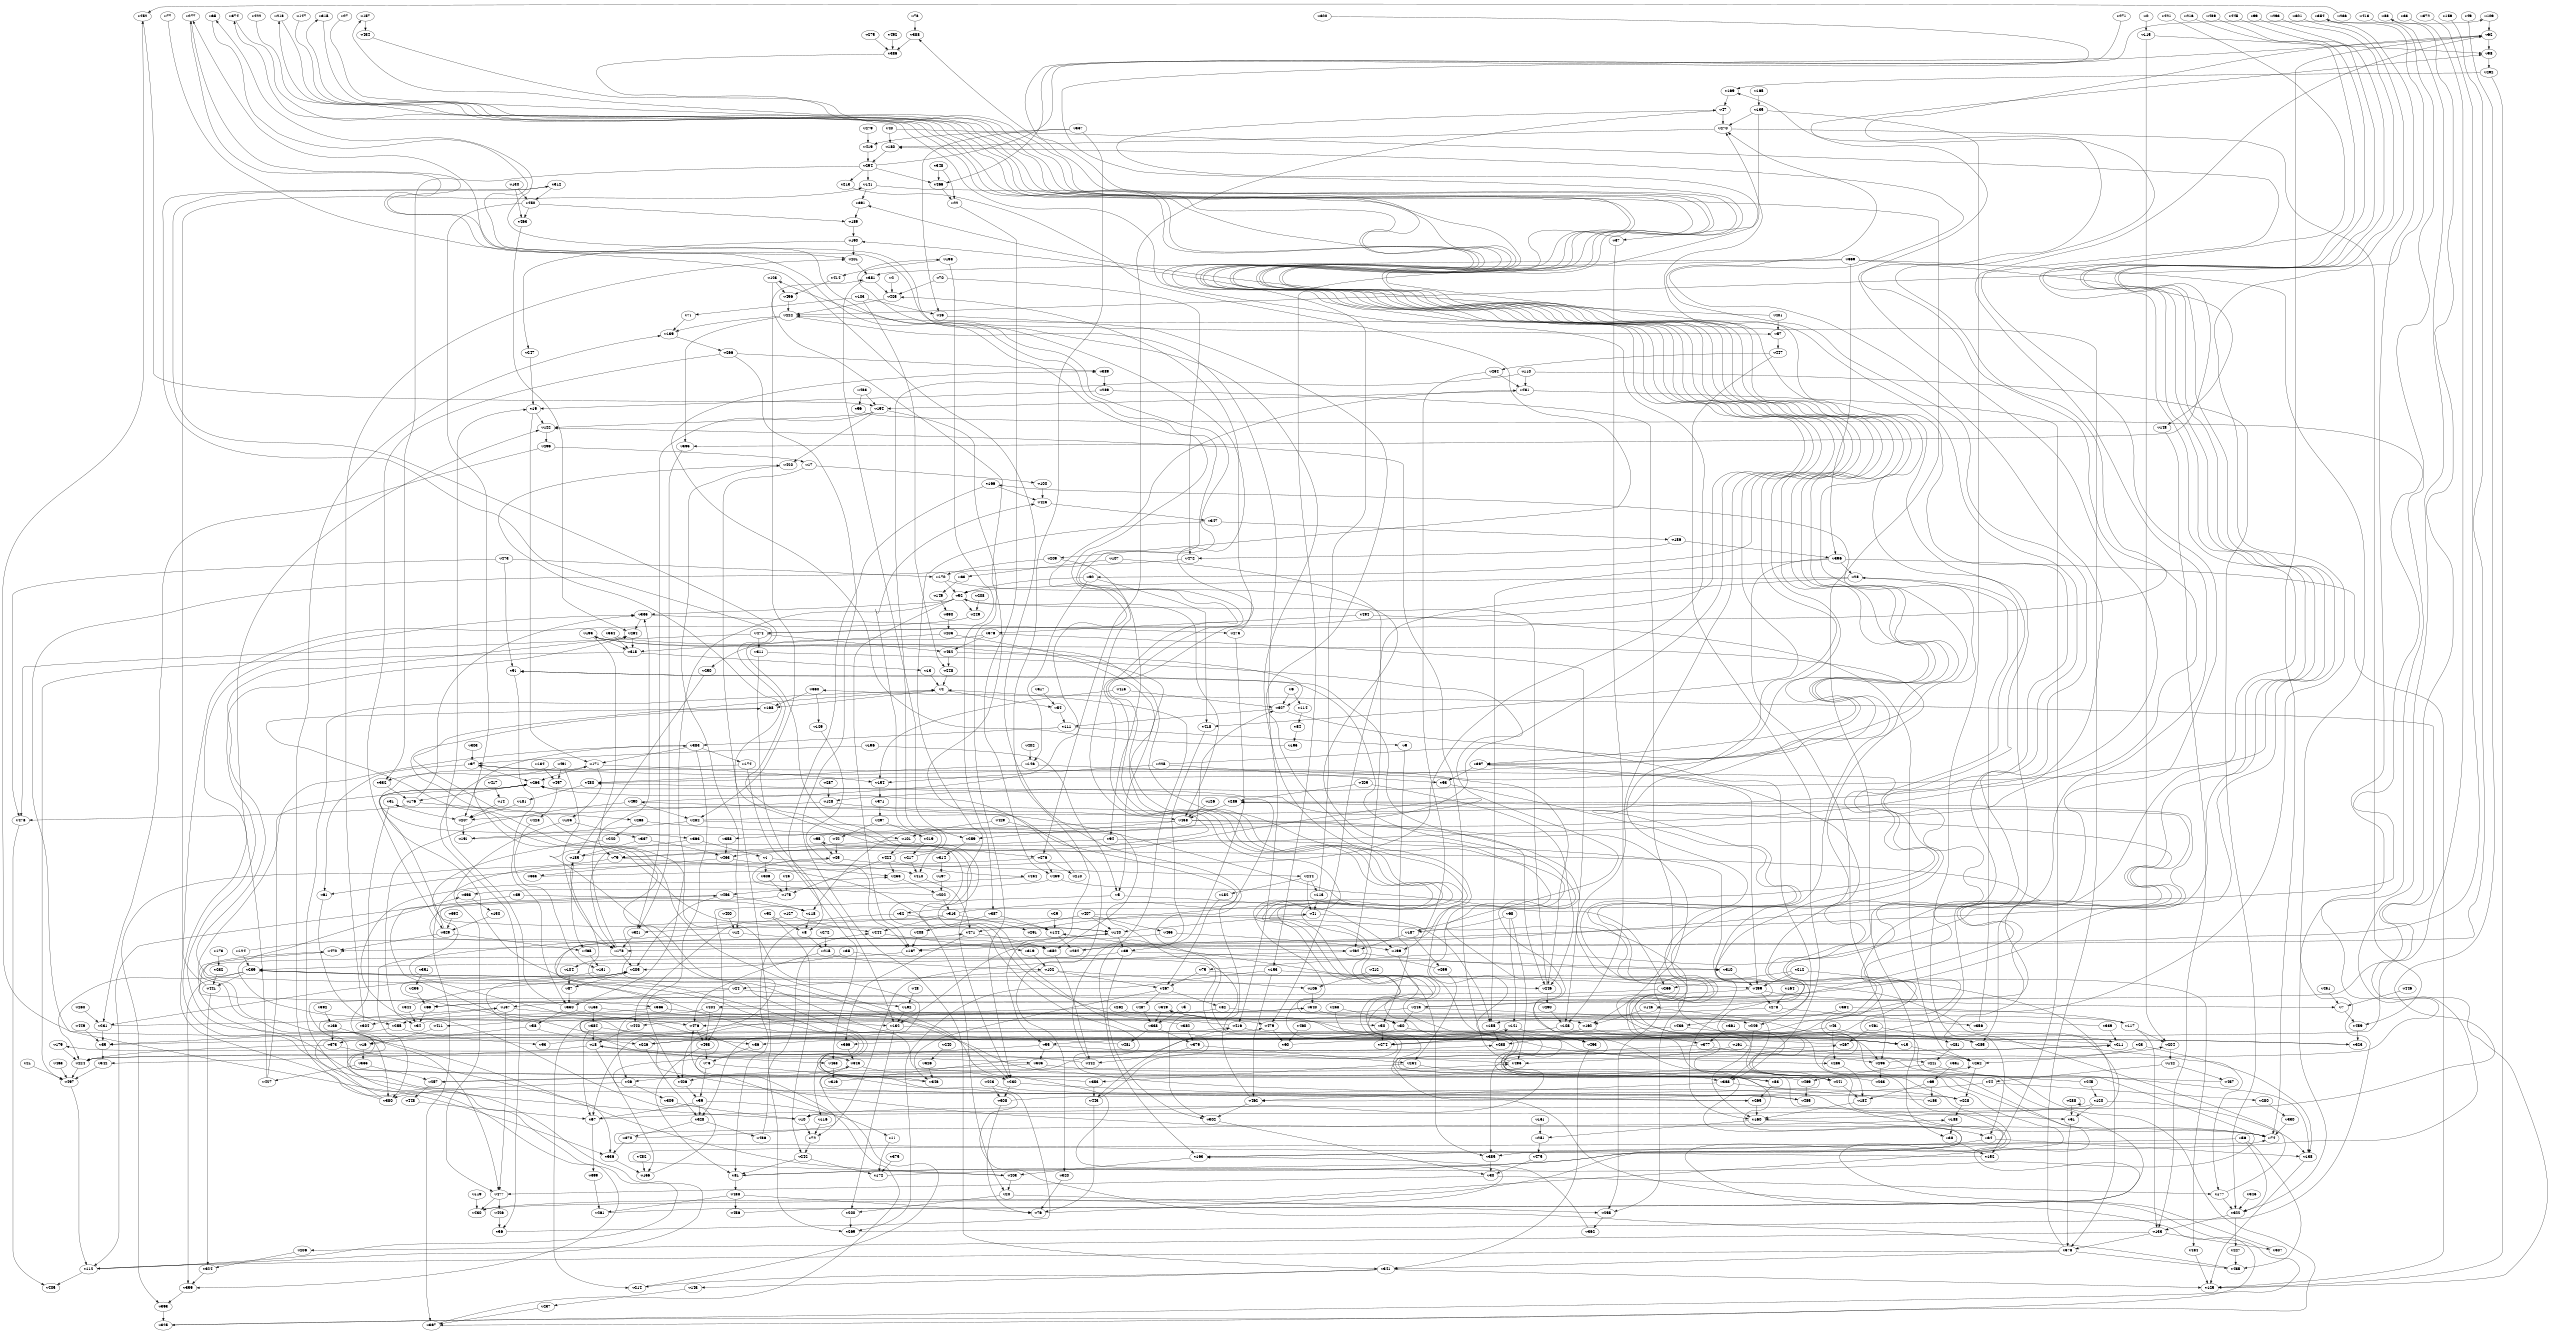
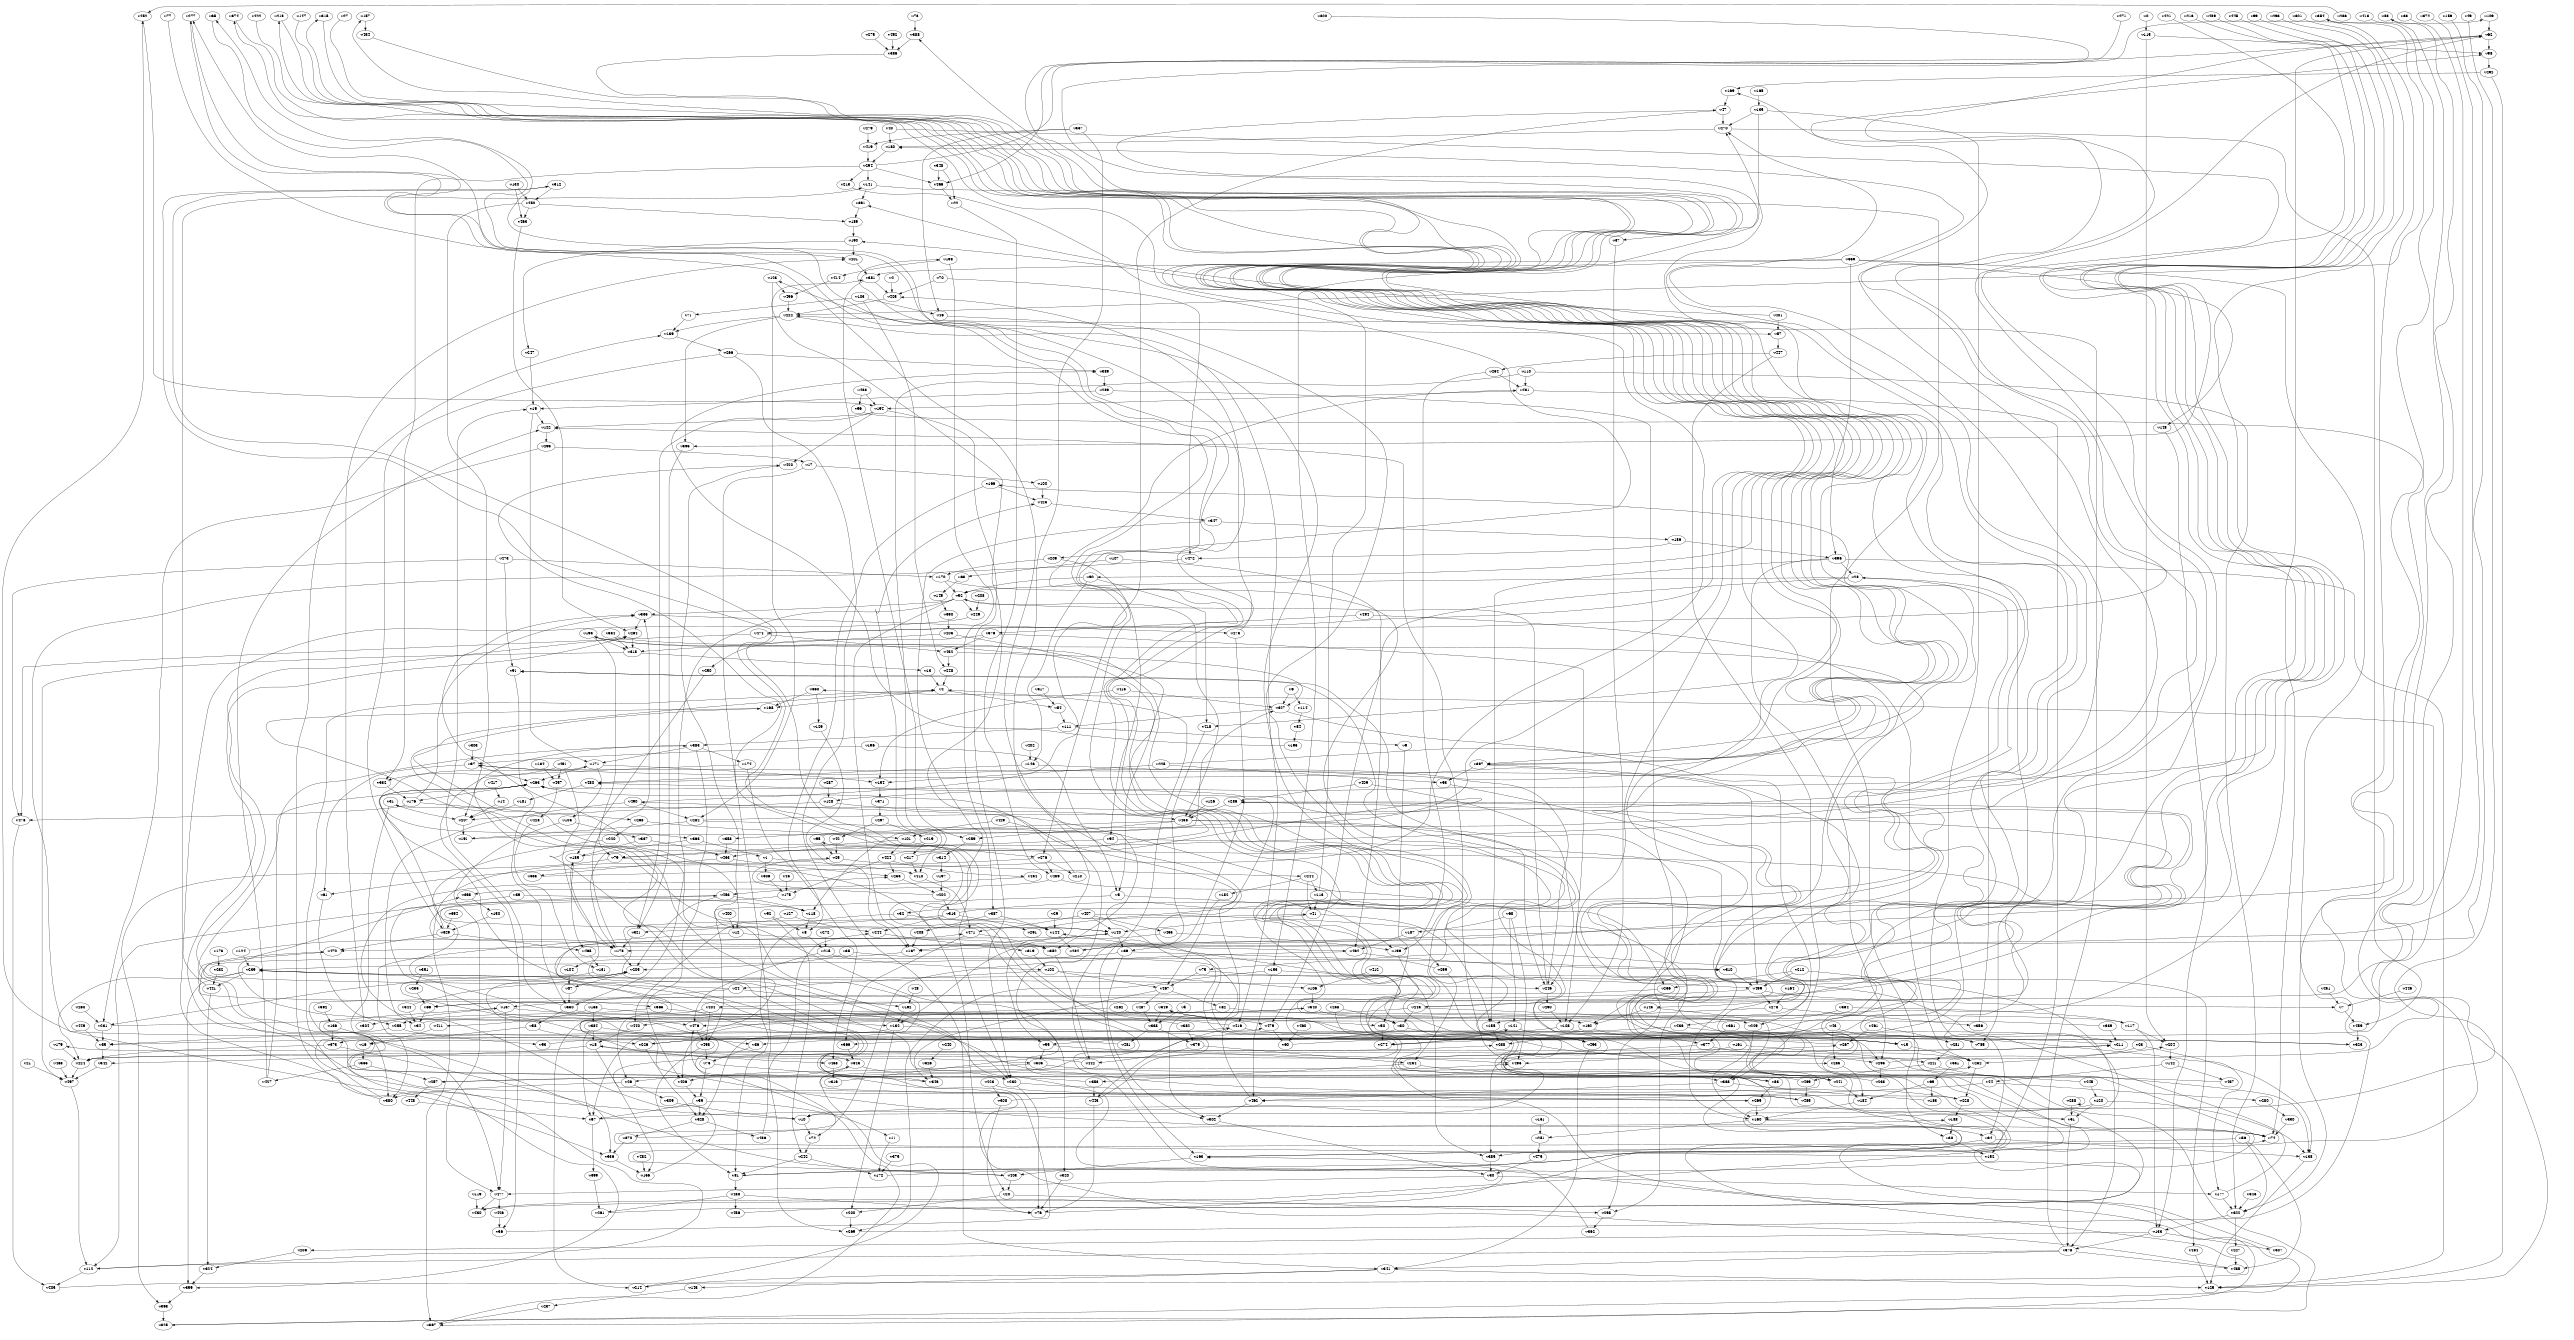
node "v311": removed
node "v285": label "v285" -> "v785"
edge "v112" -> "v335": now "v405" -> "v335"
edge "v230" -> "v308": now "v230" -> "v76"
node "v116": removed
